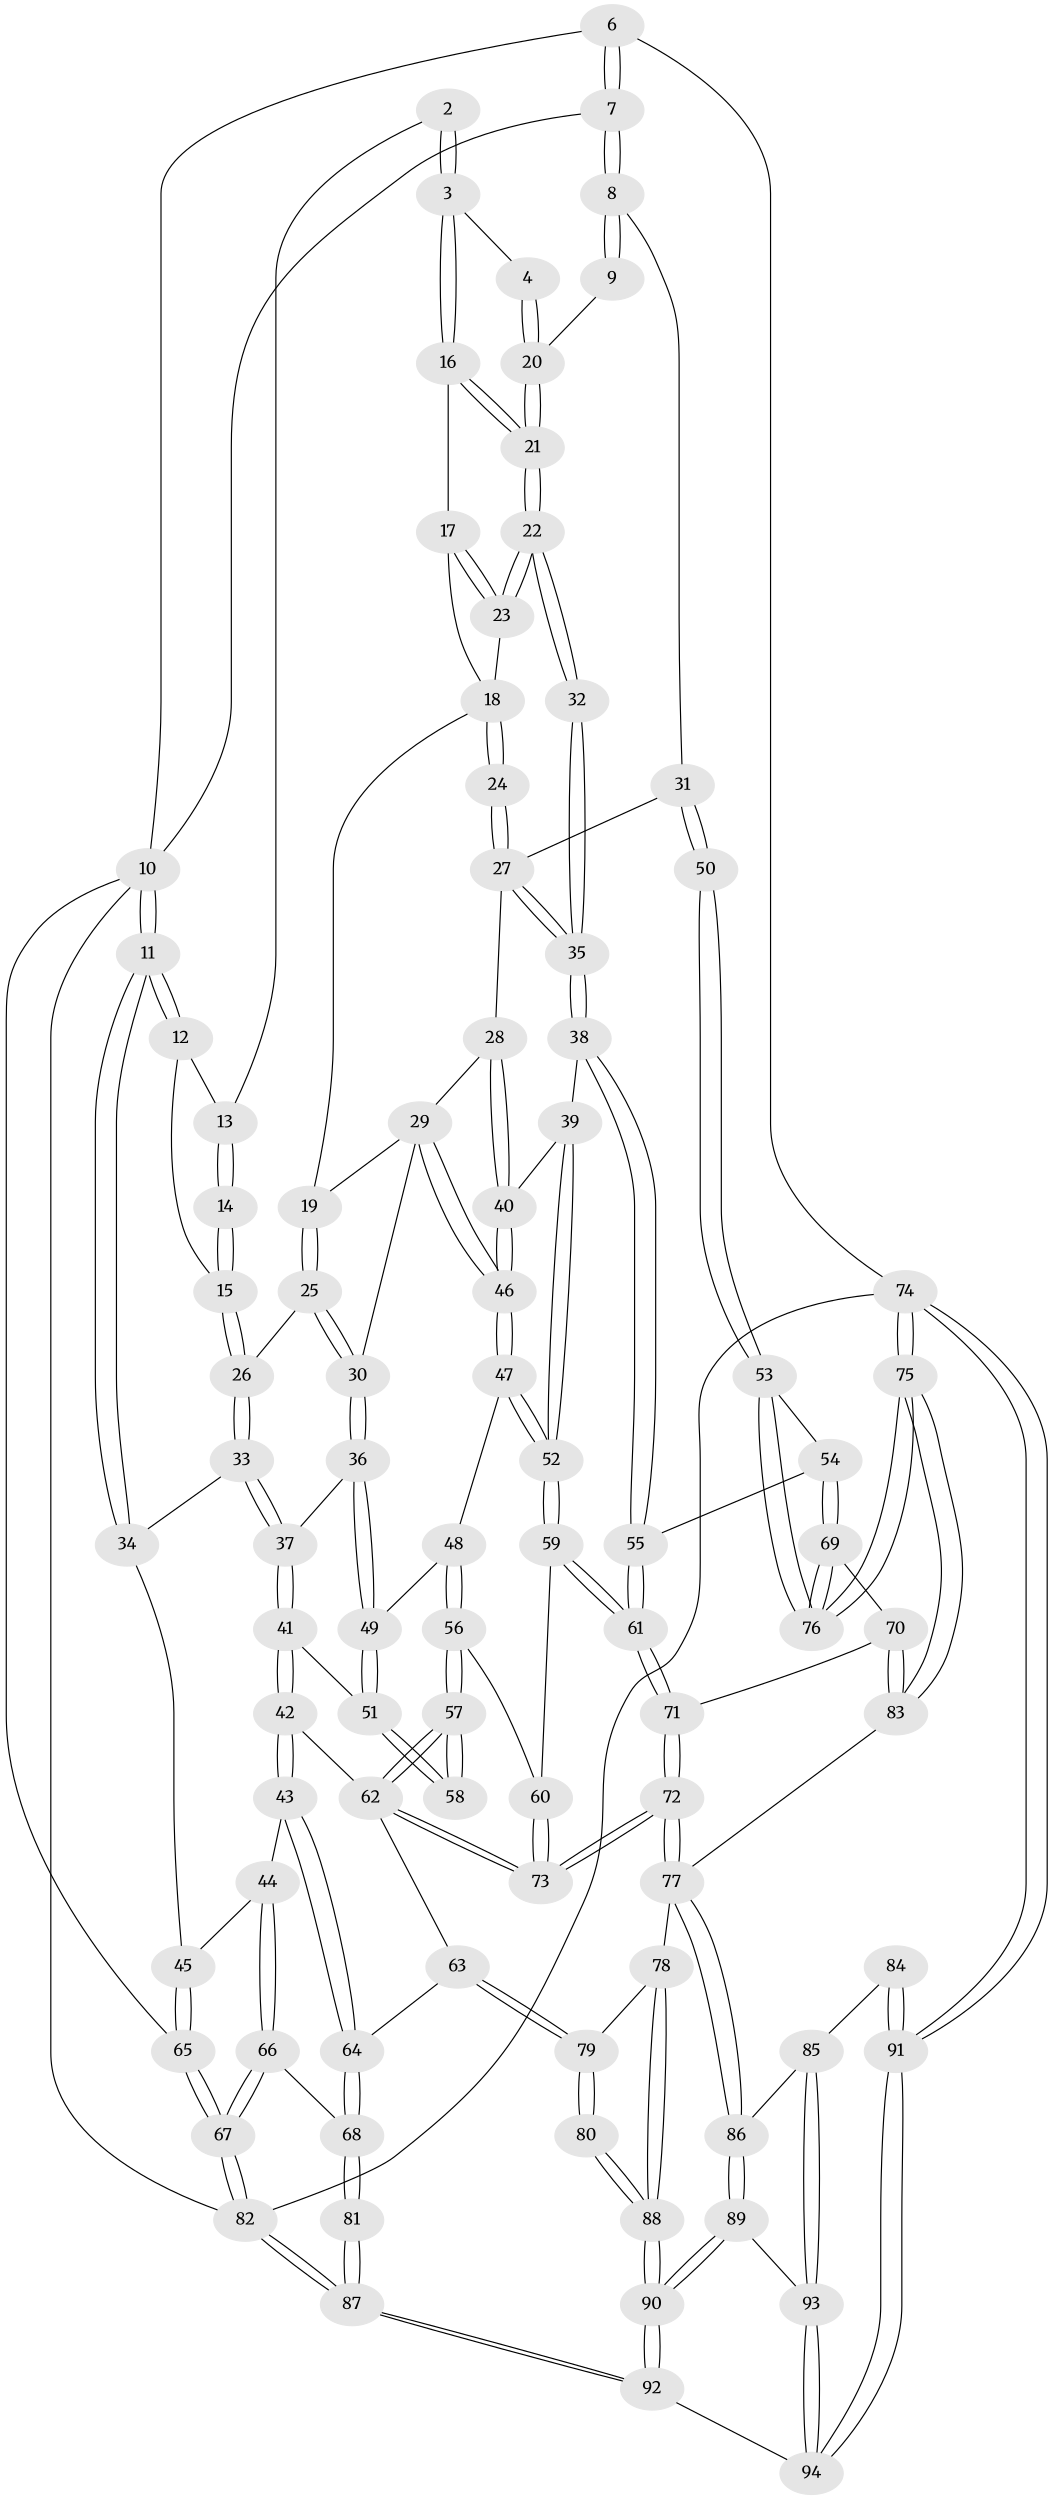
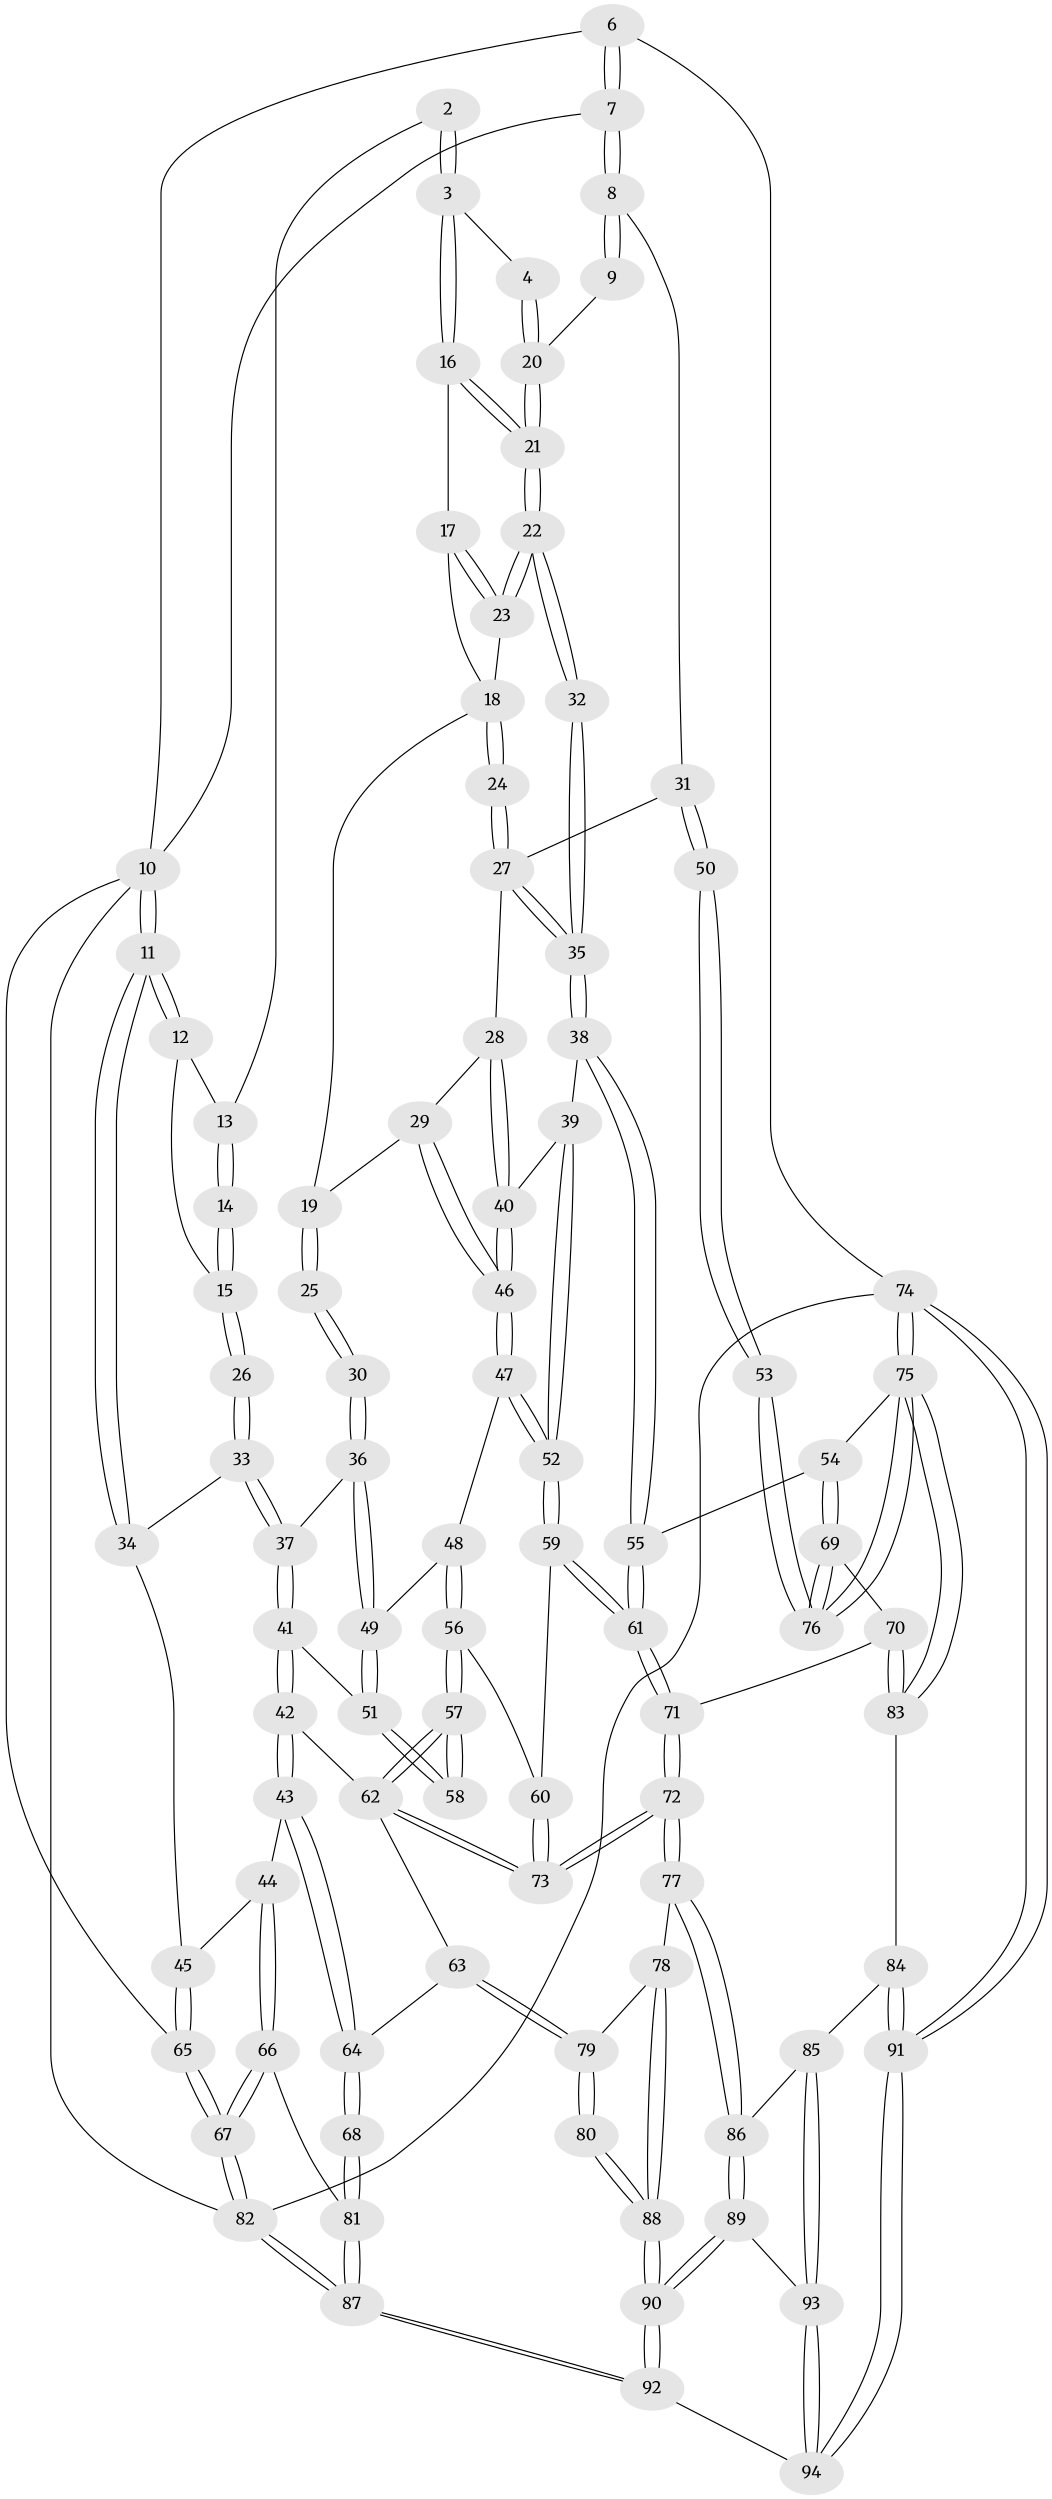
edge "29" -- "30": removed
edge "25" -- "26": removed
edge "53" -- "54": now "75" -- "54"
edge "83" -- "77": now "83" -- "84"
edge "66" -- "68": now "66" -- "81"
